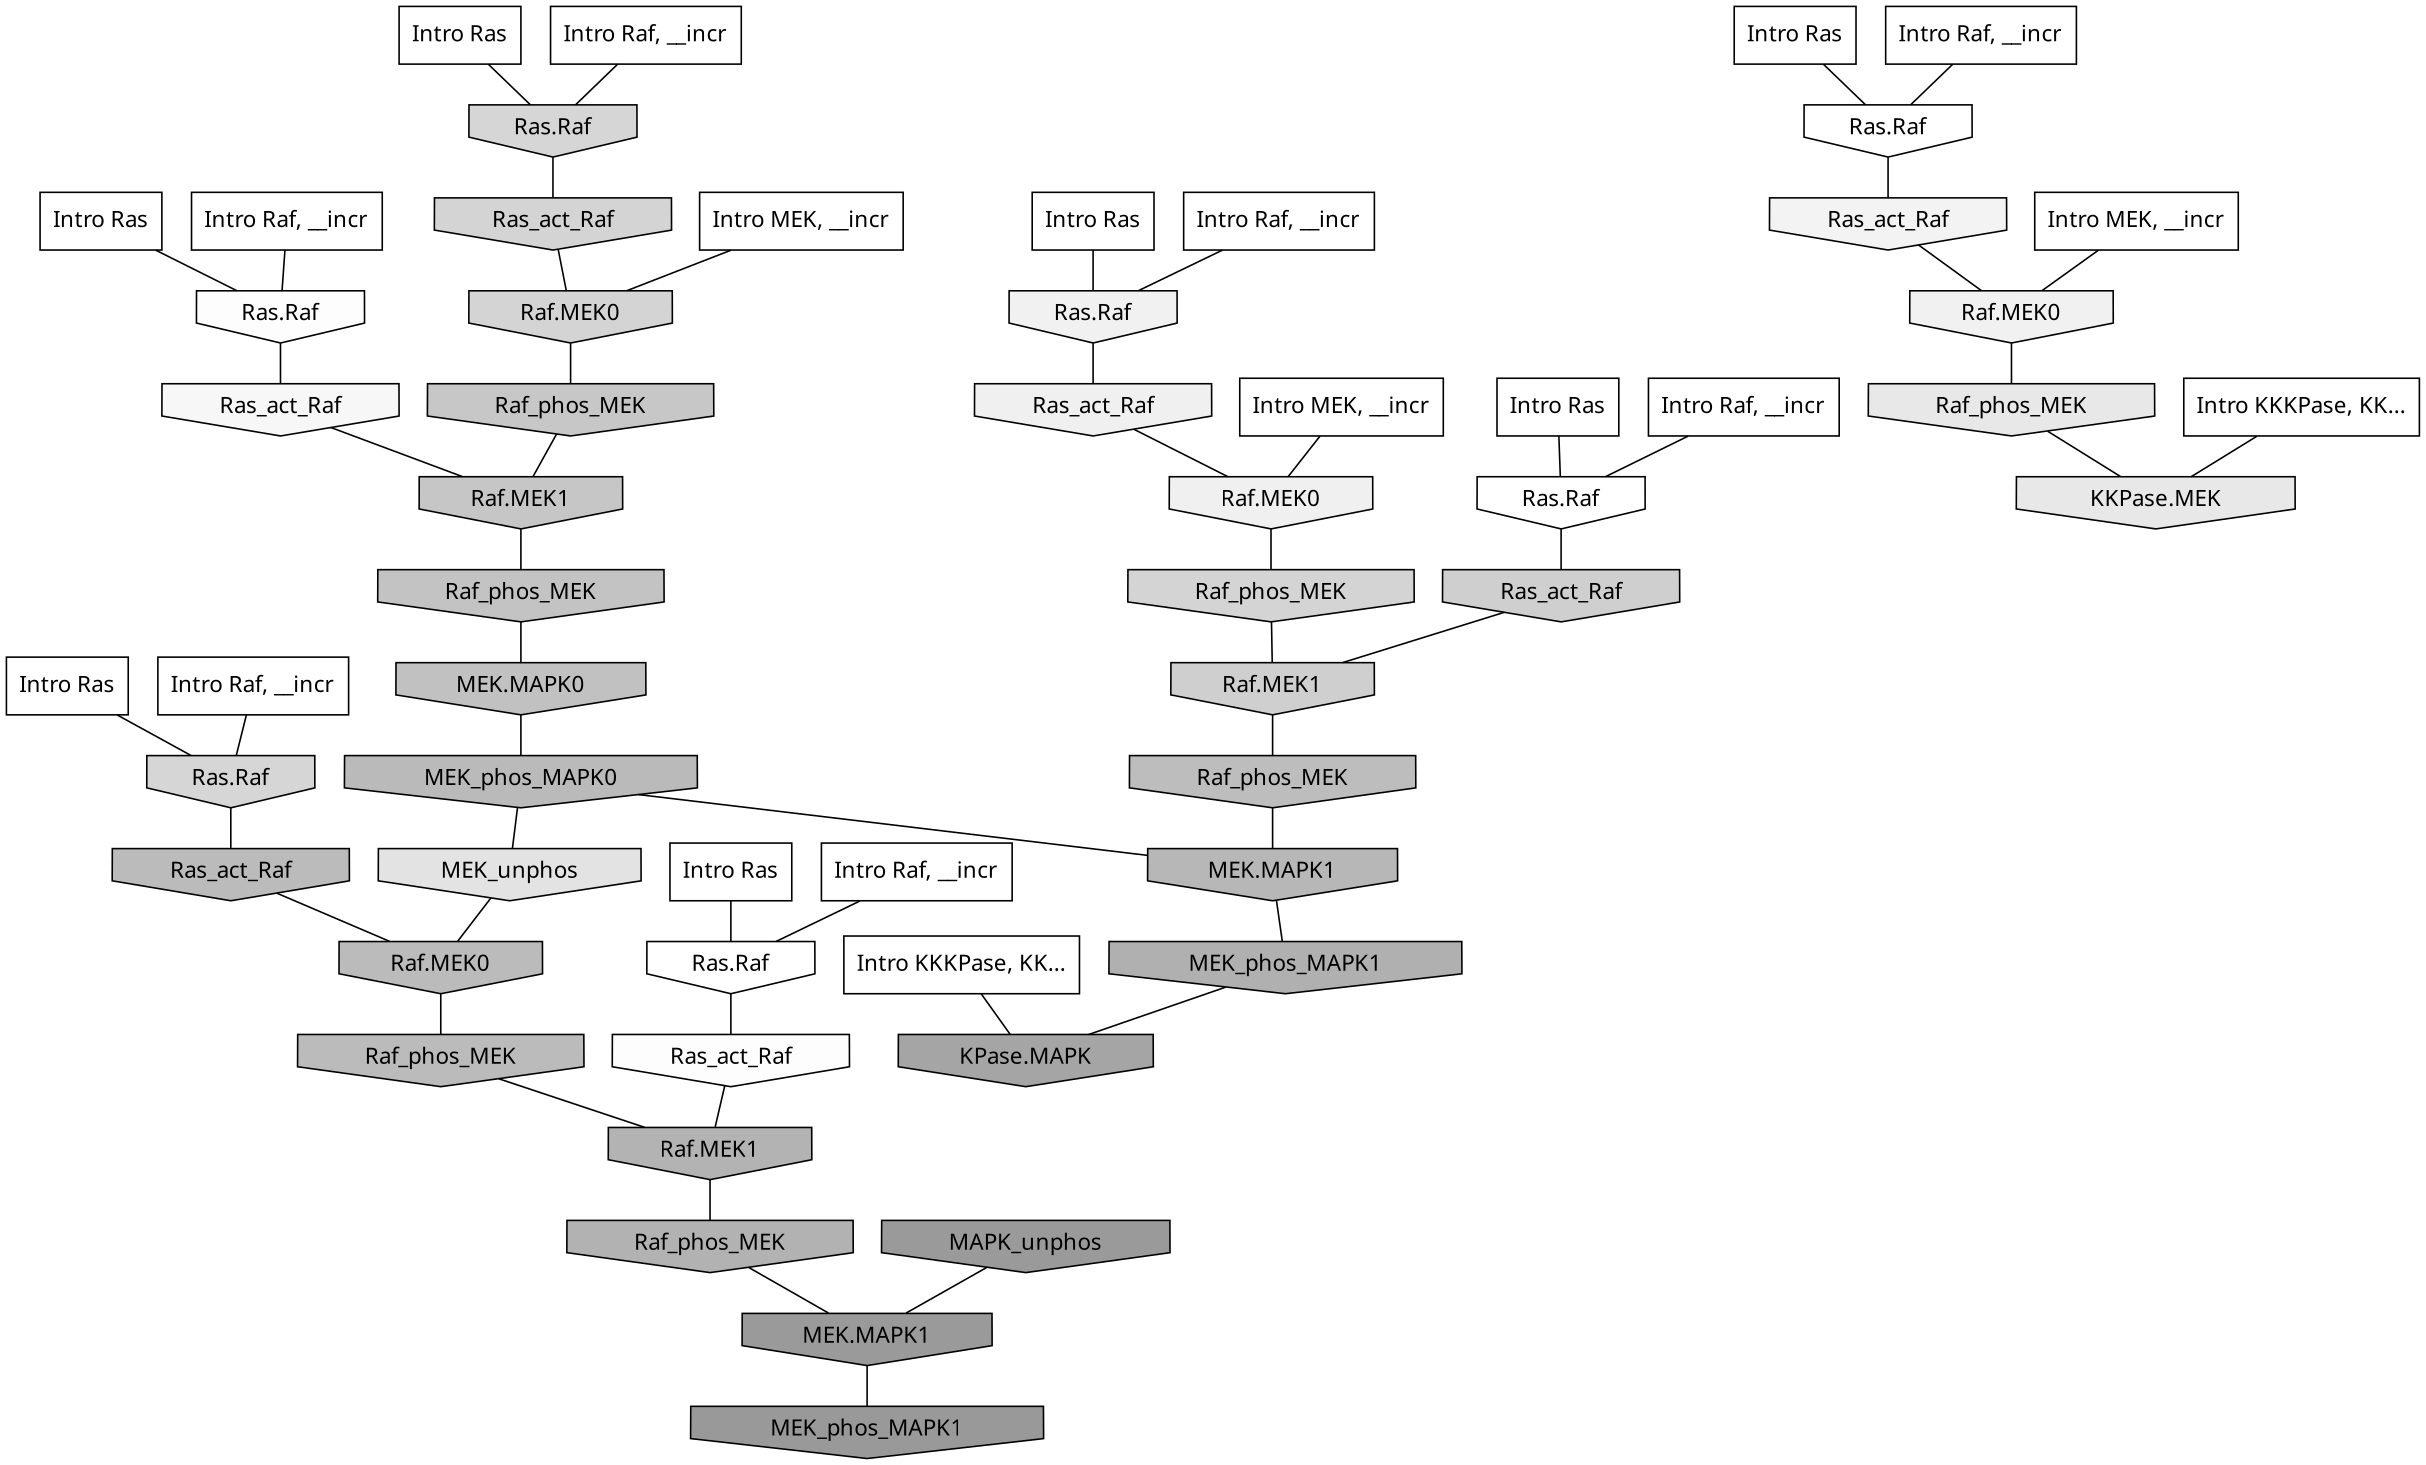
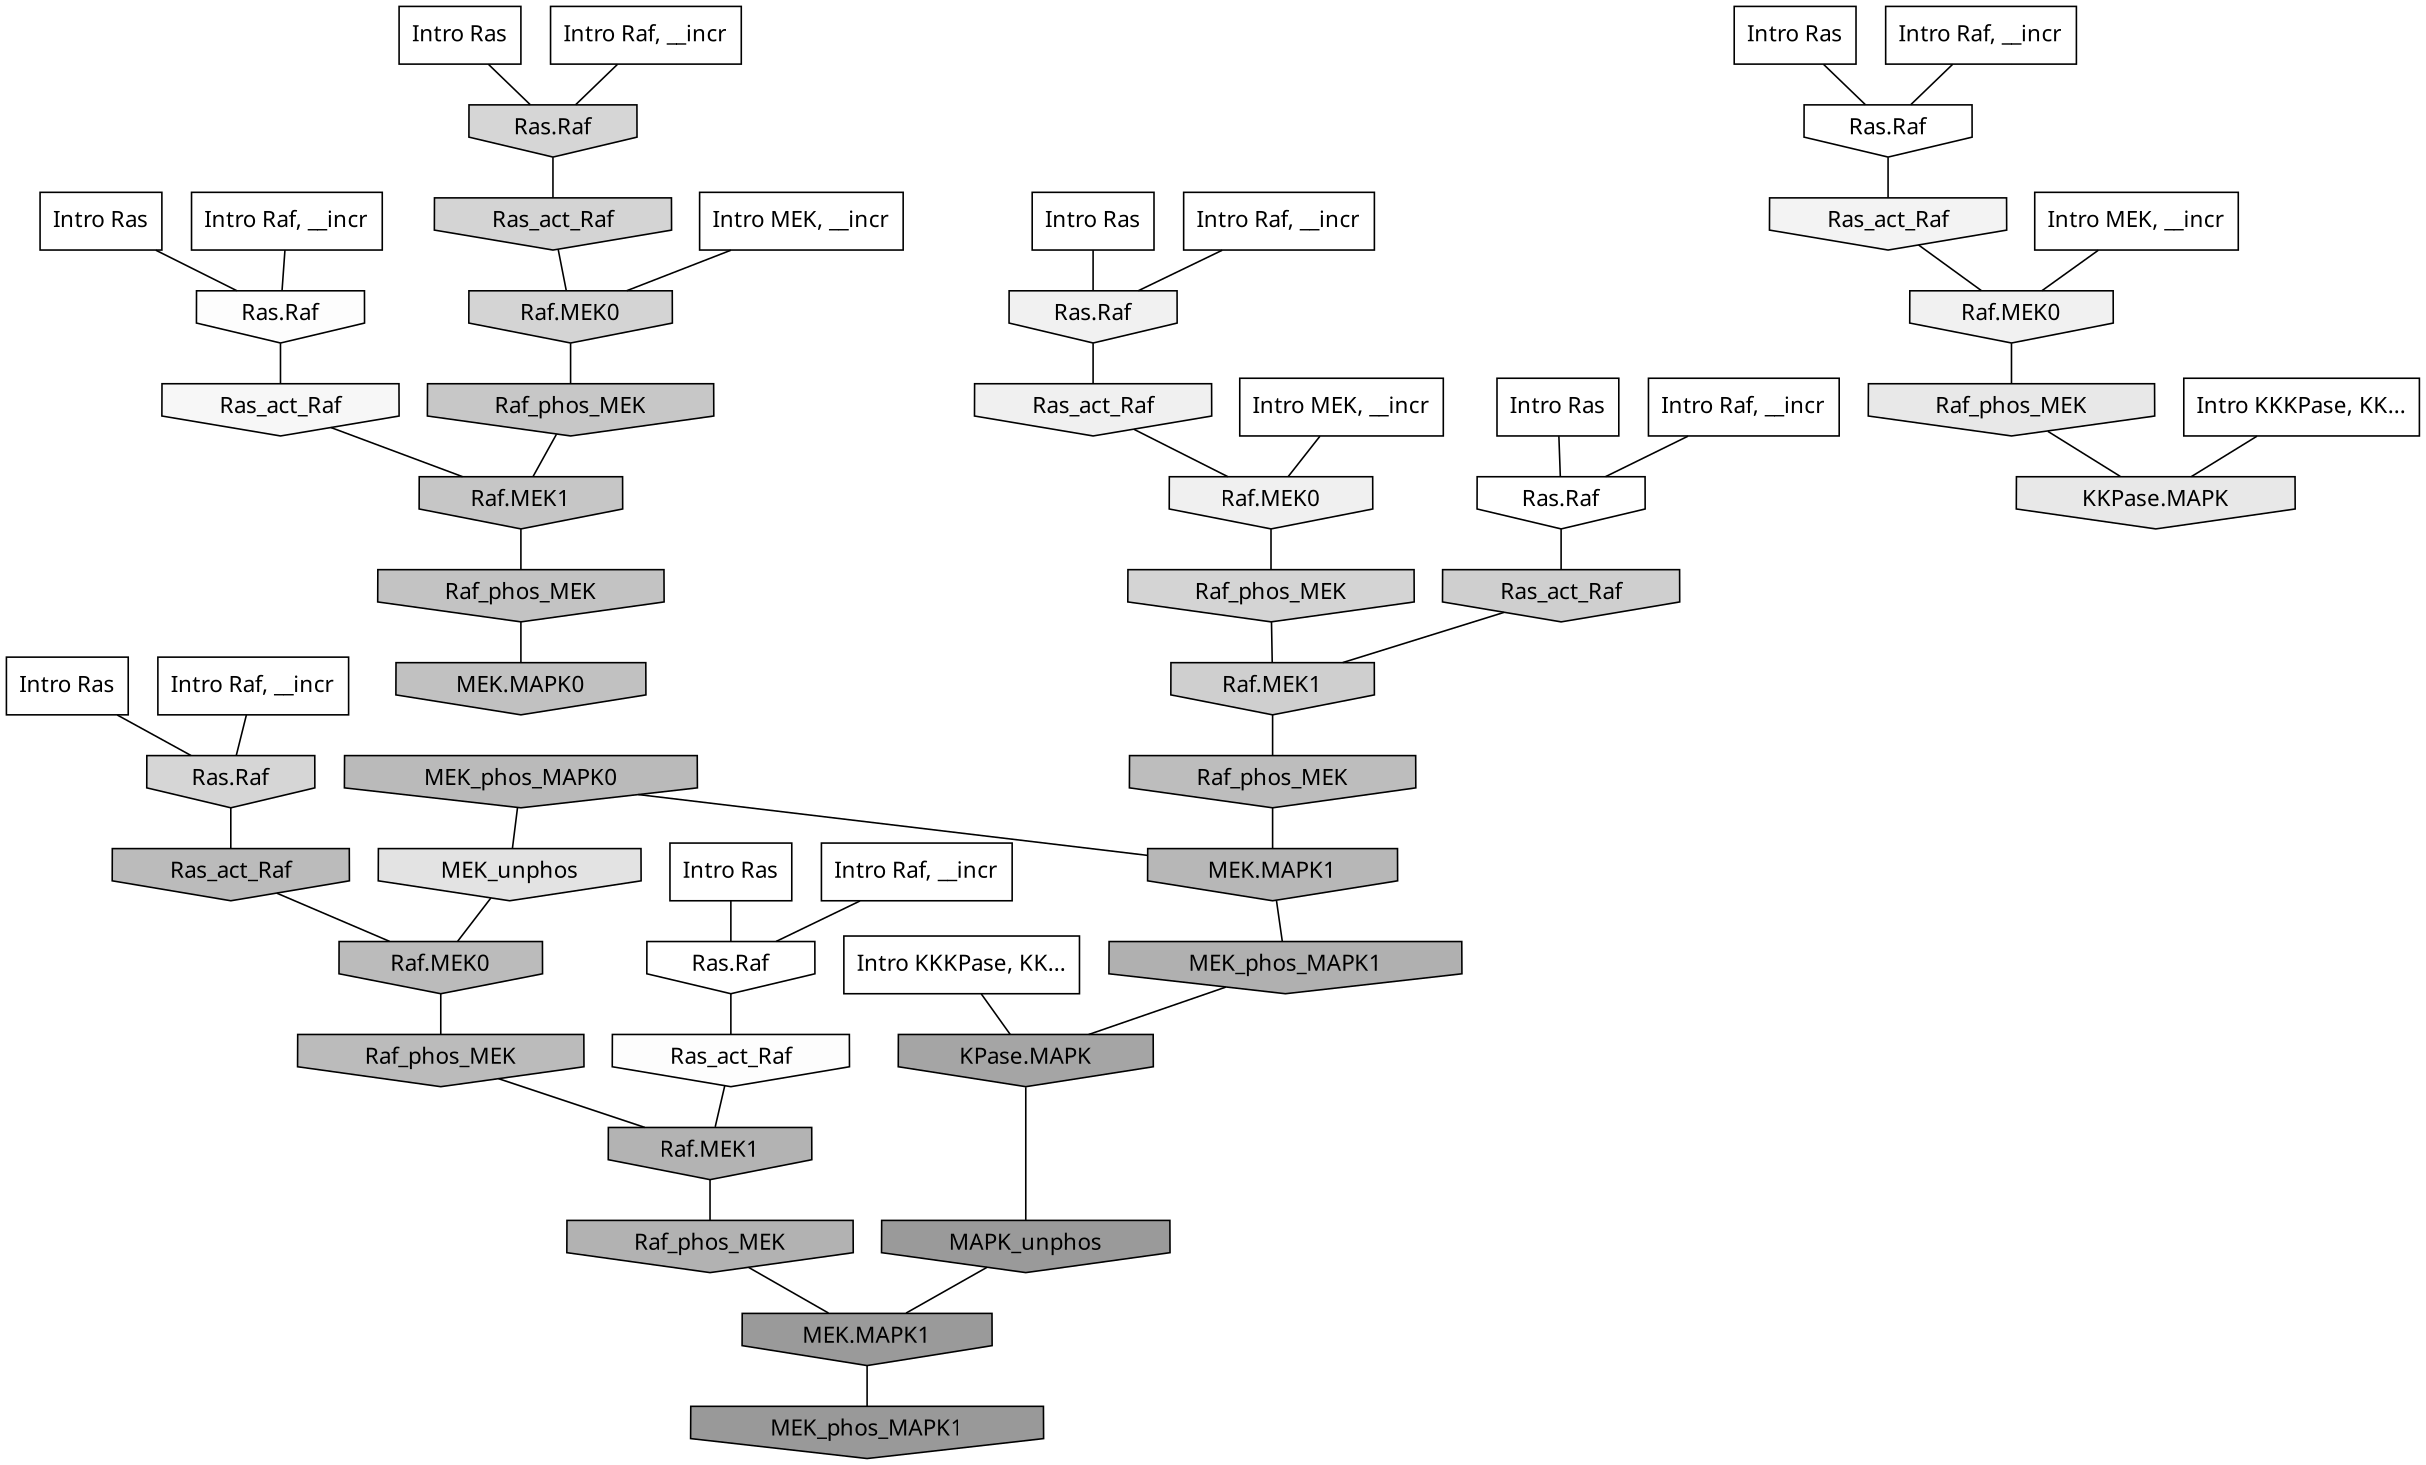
node "KKPase.MEK": label "KKPase.MEK" -> "KKPase.MAPK"
edge "MEK.MAPK0" -- "MEK_phos_MAPK0": removed
edge "KPase.MAPK" -- "MAPK_unphos": added
